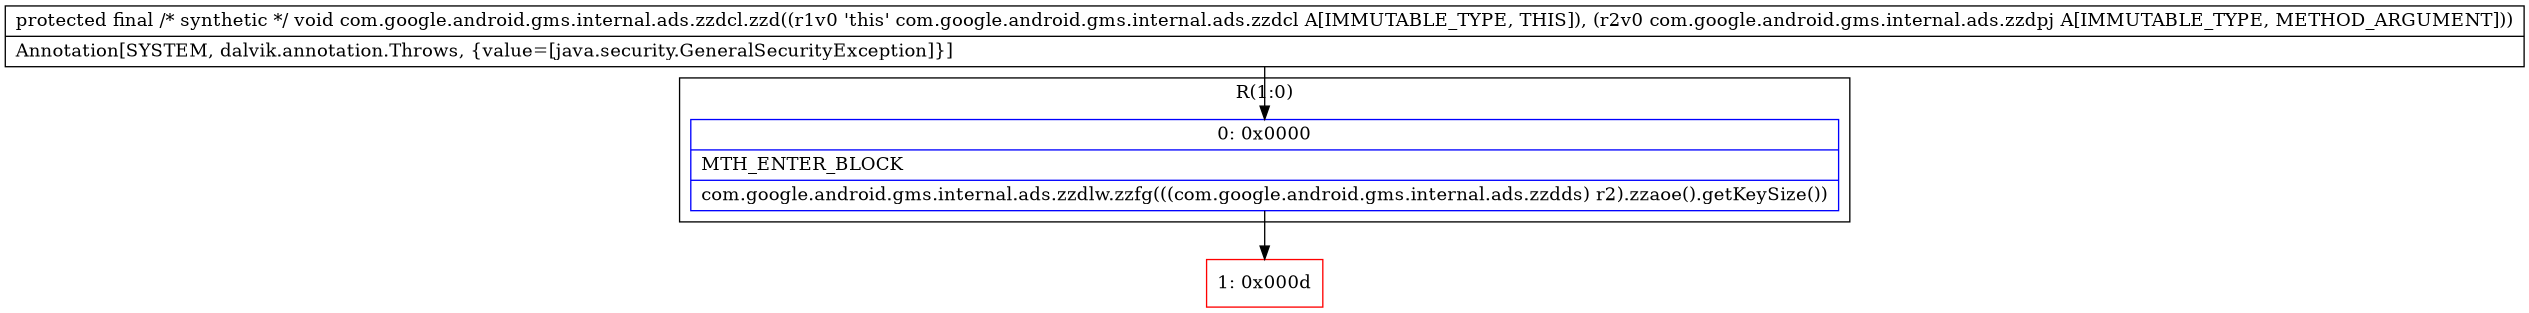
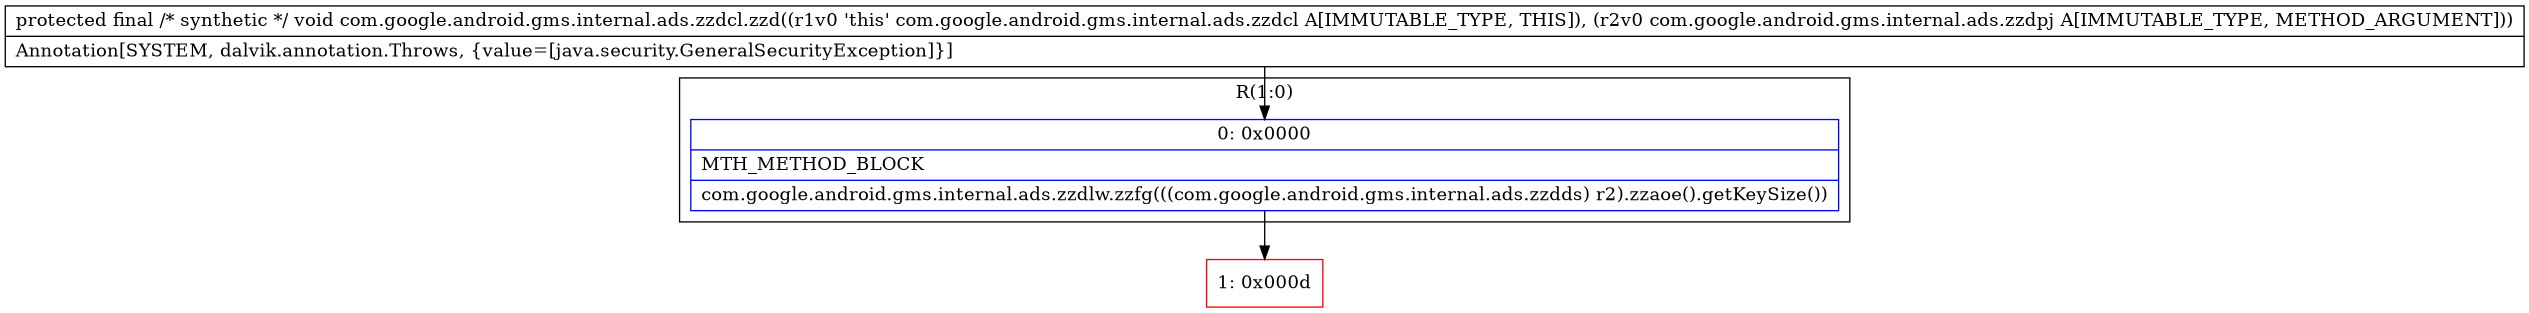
node "0: 0x0000": text "MTH_ENTER_BLOCK" -> "MTH_METHOD_BLOCK"
